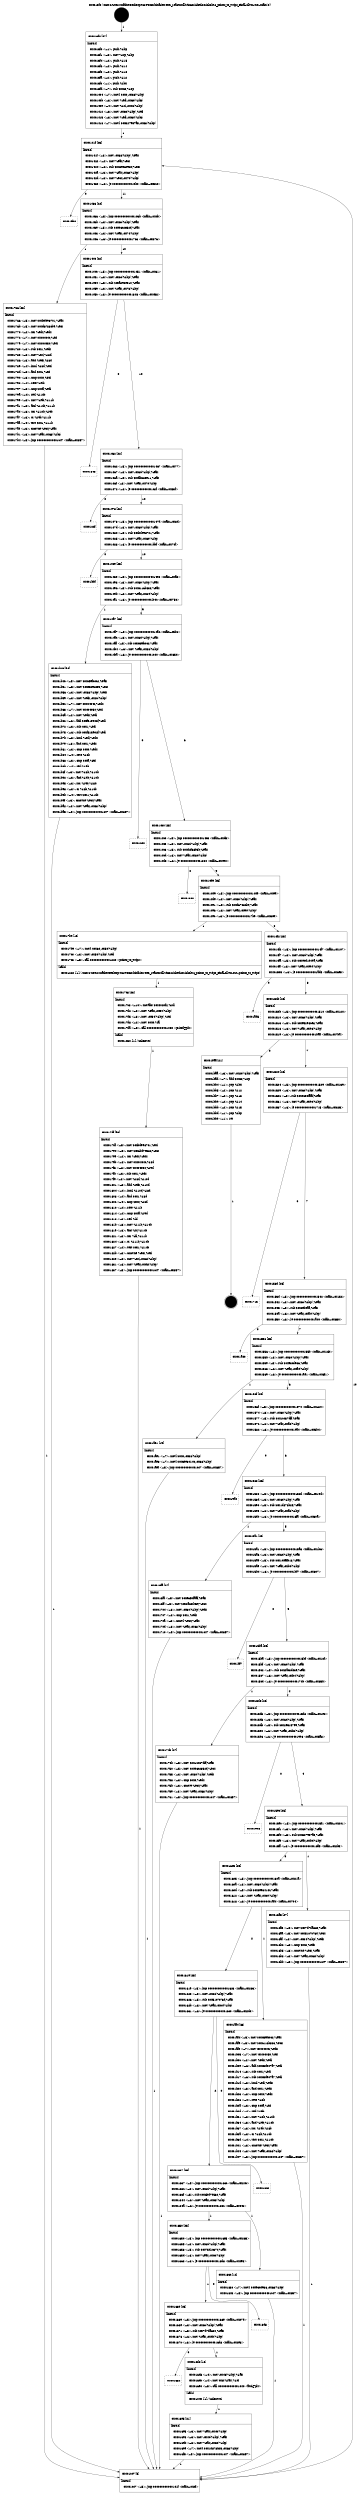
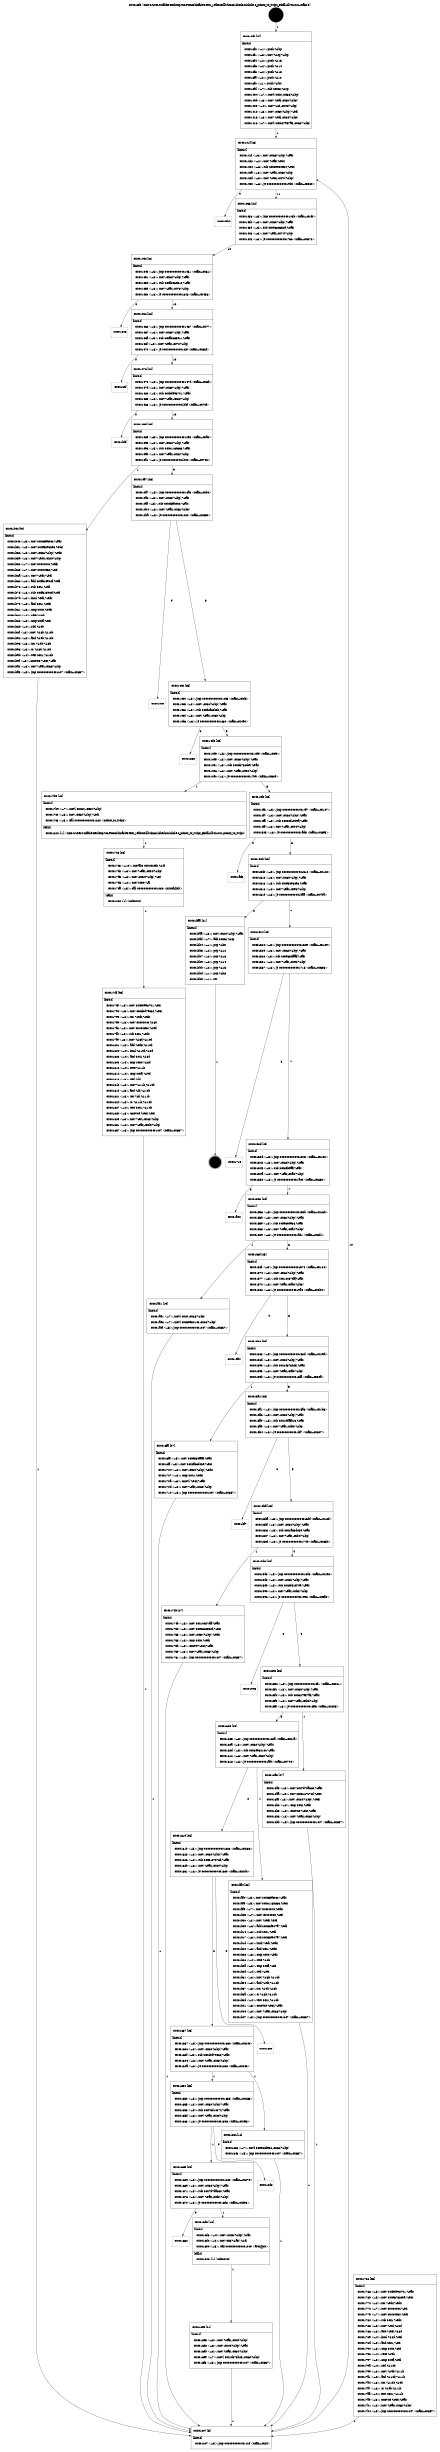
edge "0x401436 [22]" -> "0x401766 [83]": removed, label "1"
